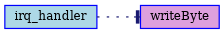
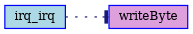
node "irq_handler": label "irq_handler" -> "irq_irq"
